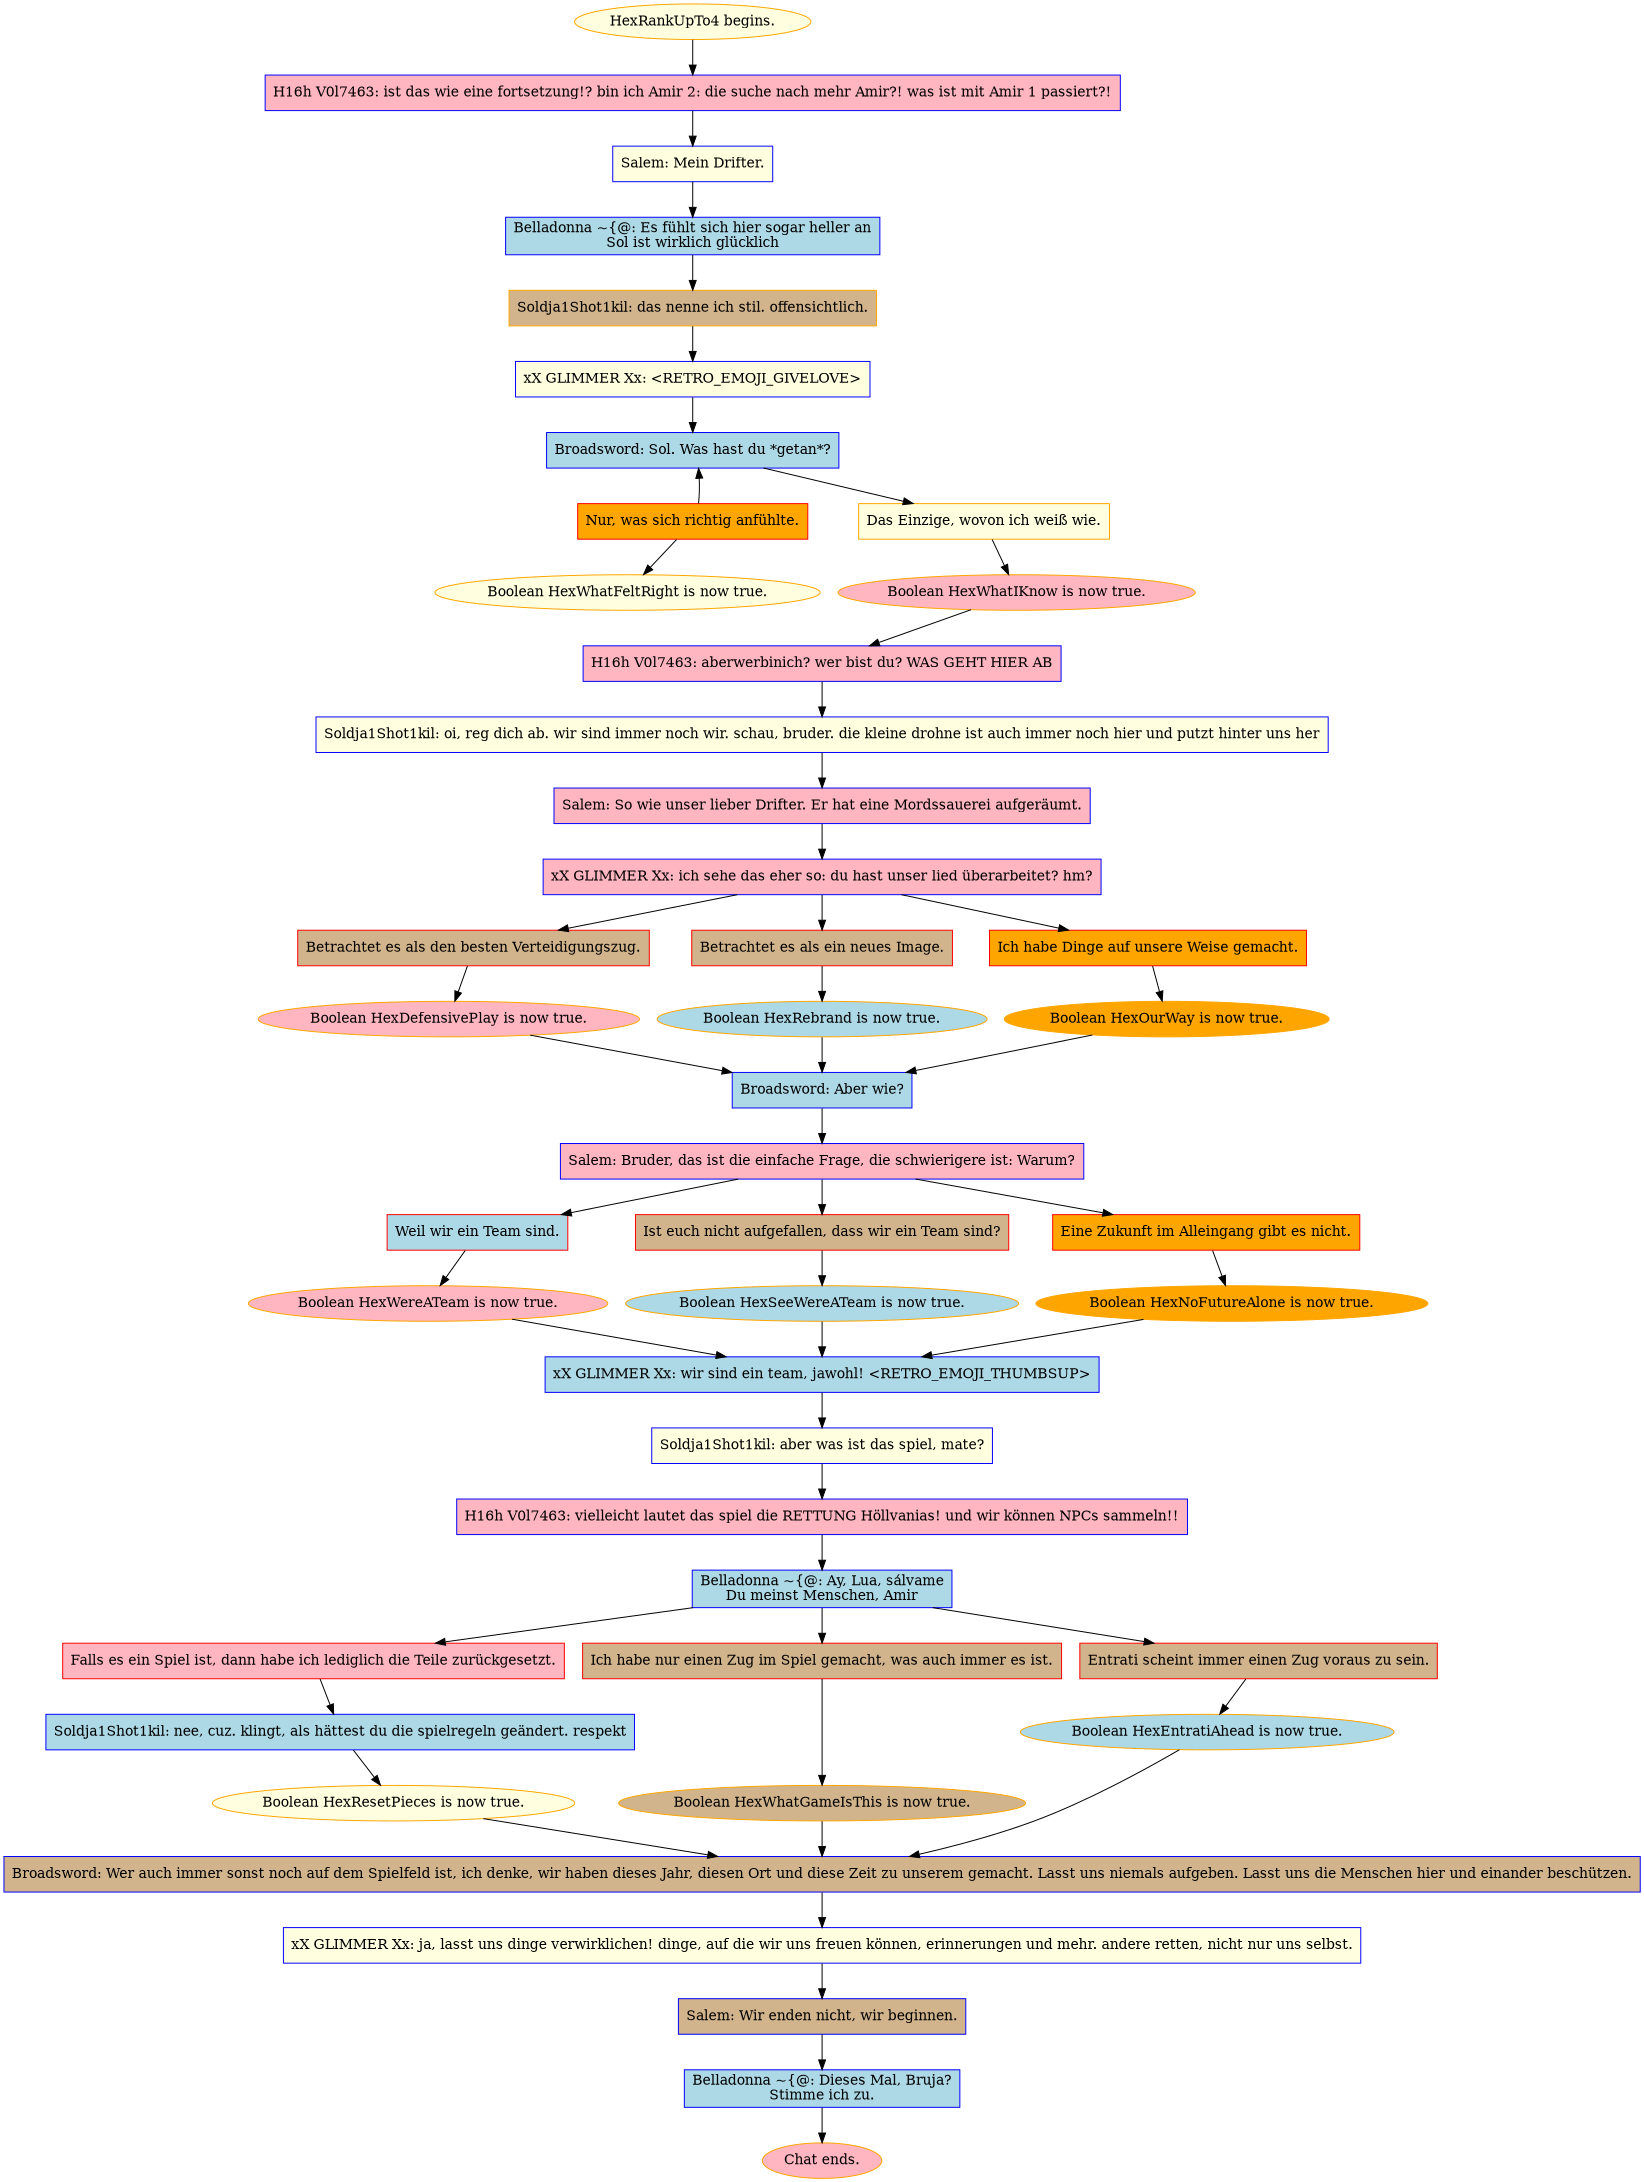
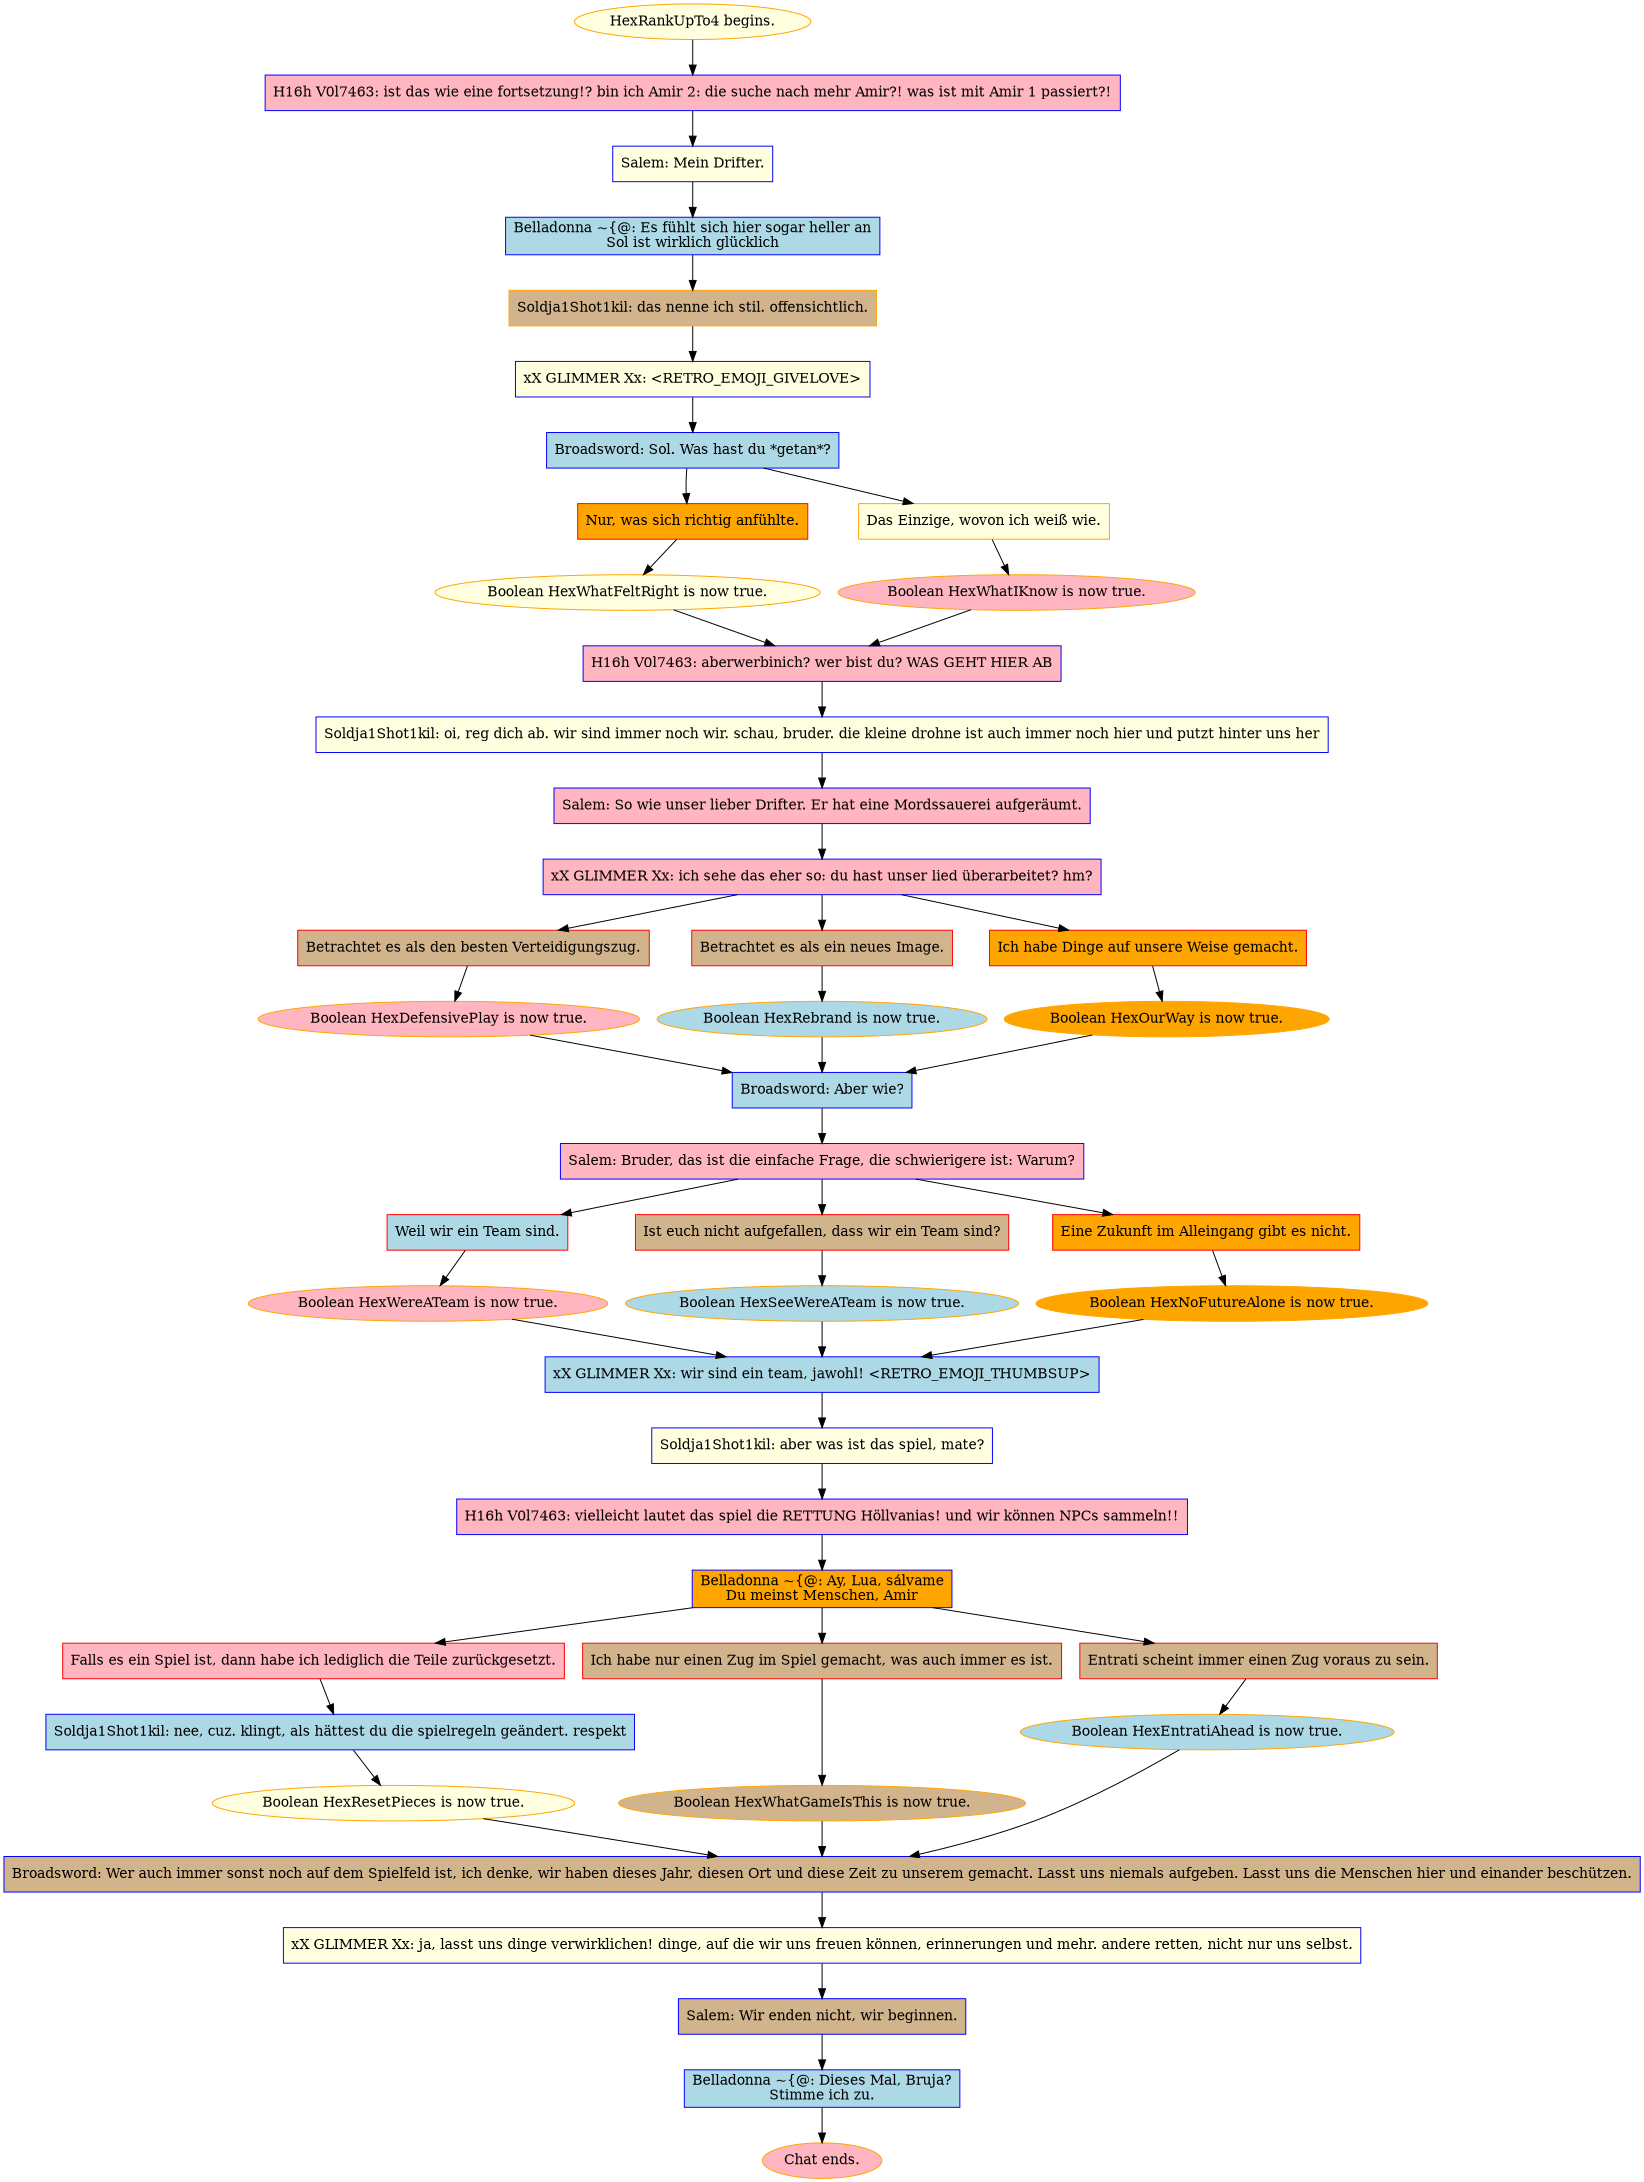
edge "Nur, was sich richtig anfühlte." -> "Broadsword: Sol. Was hast du *getan*?": reversed
edge "Boolean HexWhatFeltRight is now true." -> "H16h V0l7463: aberwerbinich? wer bist du? WAS GEHT HIER AB": added
node "Belladonna ~{@: Ay, Lua, sálvame Du meinst Menschen, Amir": fillcolor lightblue -> orange
